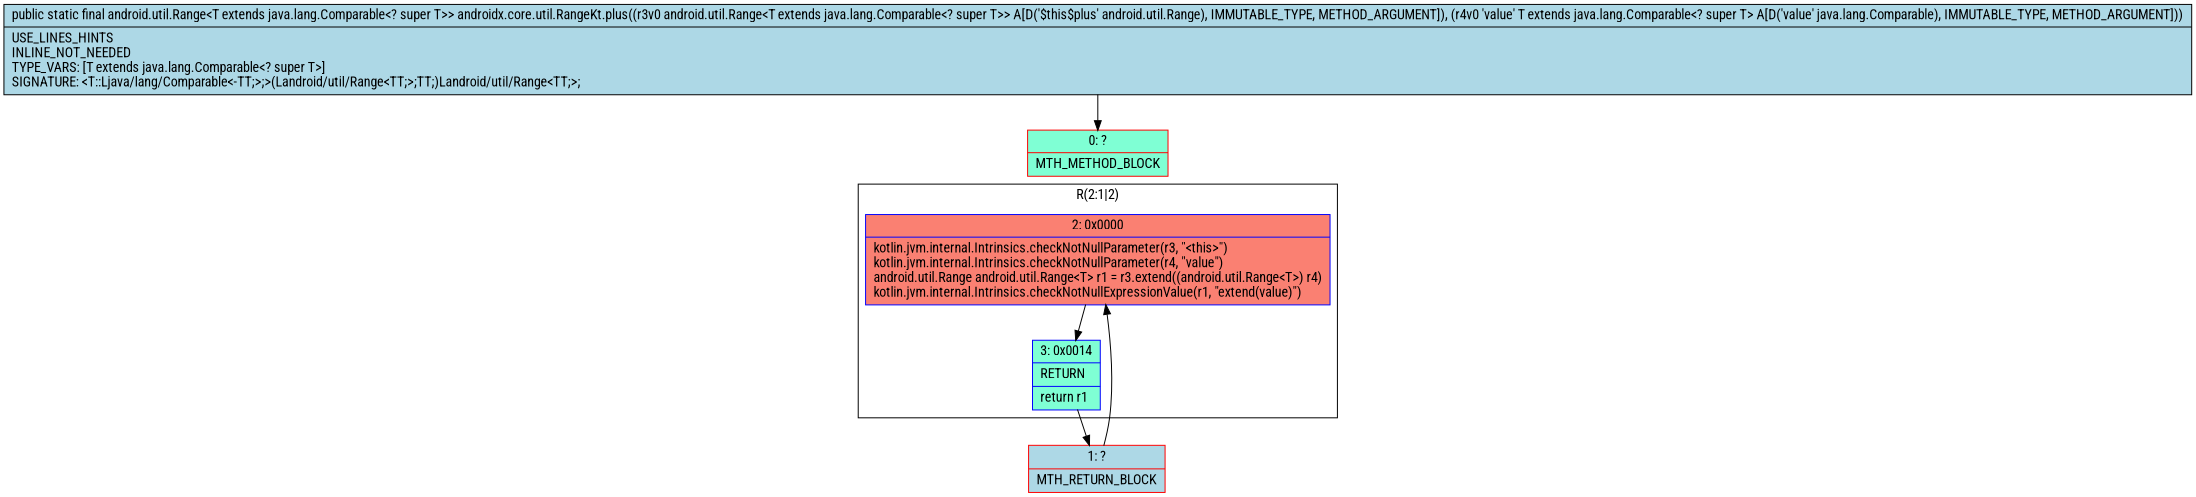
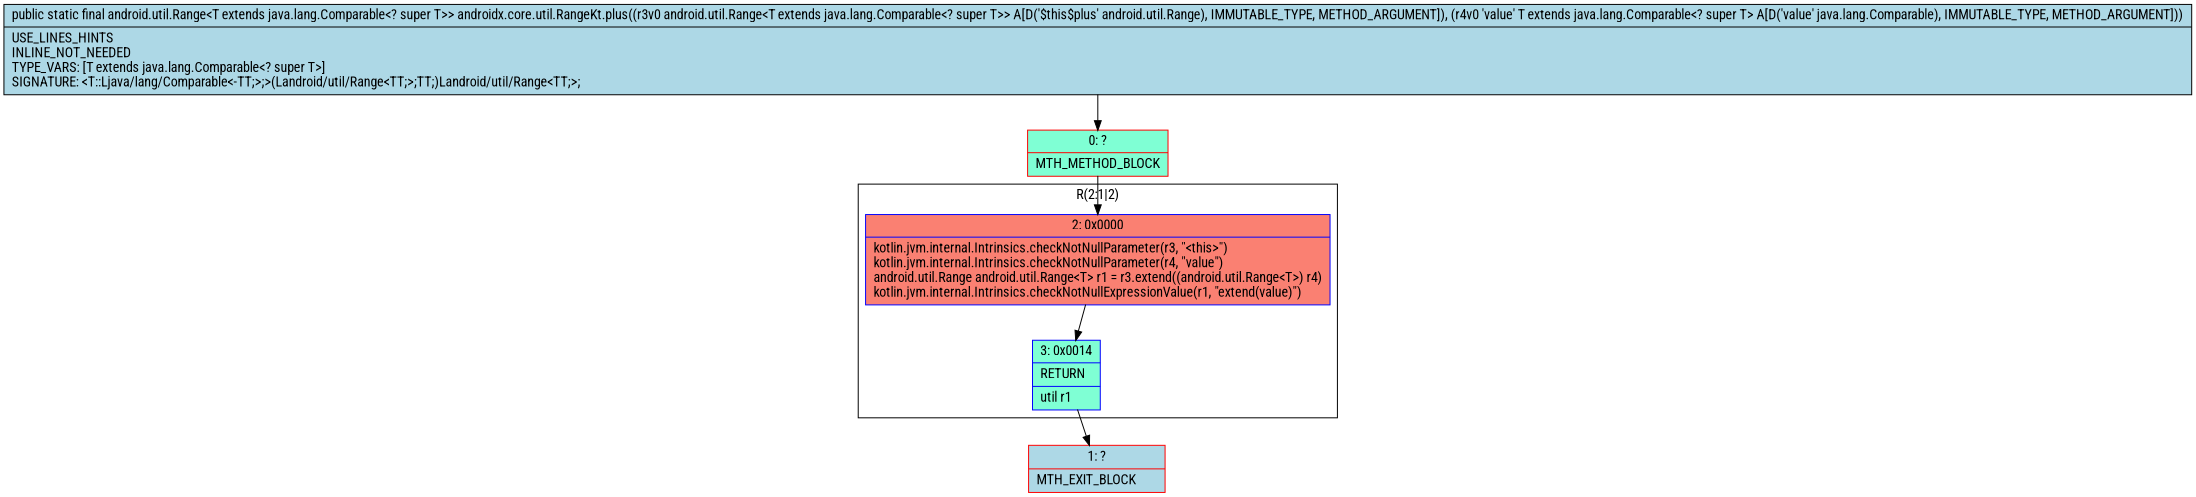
edge "1: ?" -> "2: 0x0000": now "0: ?" -> "2: 0x0000"
node "3: 0x0014": text "return r1" -> "util r1"
node "1: ?": text "MTH_RETURN_BLOCK" -> "MTH_EXIT_BLOCK"
